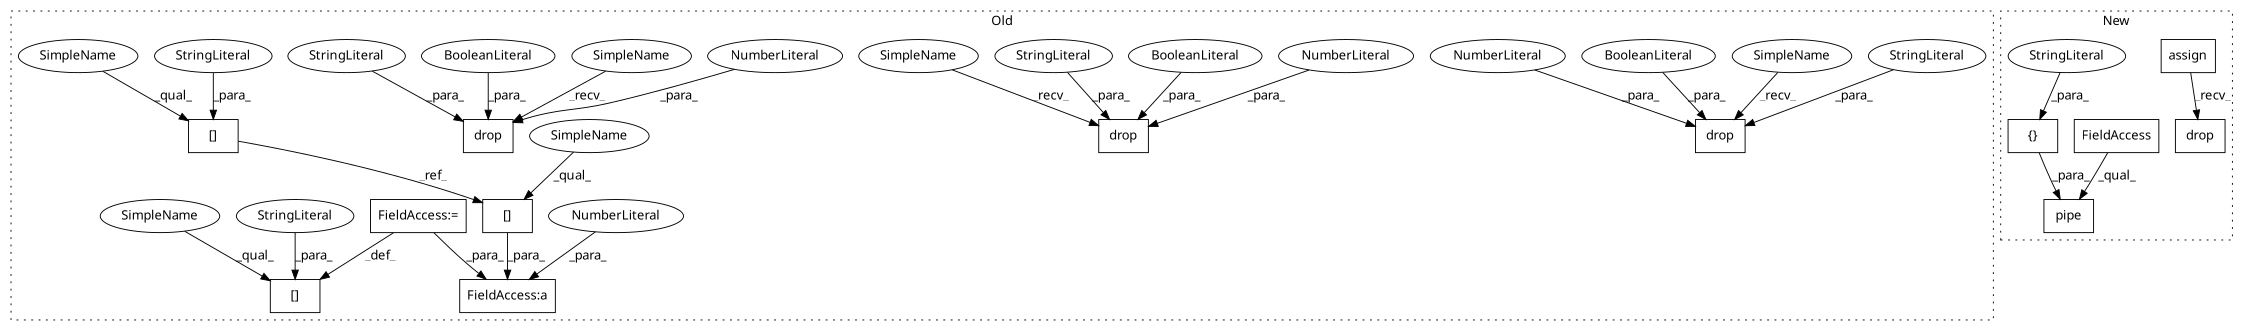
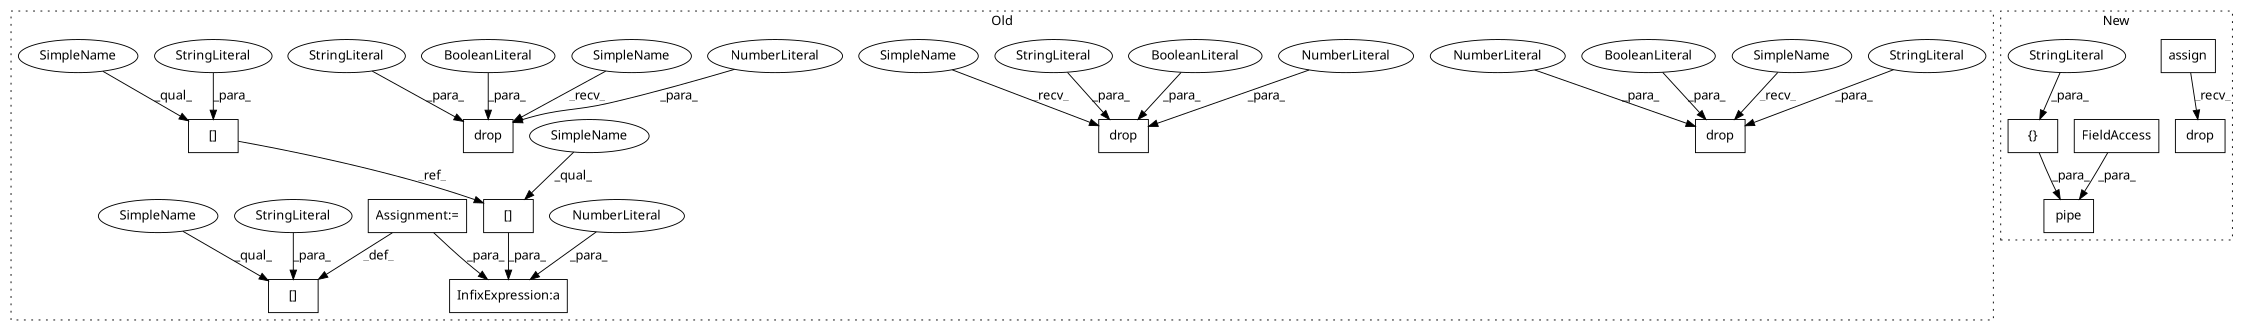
edge "FieldAccess" -> "pipe": label "_qual_" -> "_para_"
node "FieldAccess:=": label "FieldAccess:=" -> "Assignment:="
node "FieldAccess:a": label "FieldAccess:a" -> "InfixExpression:a"
